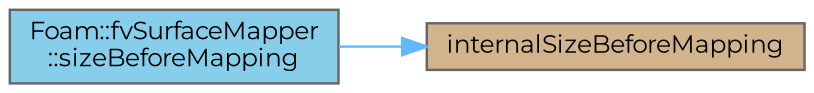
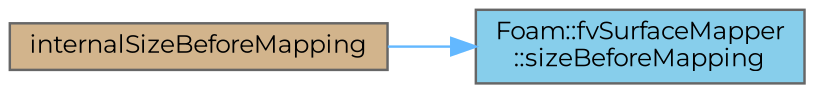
edge "Foam::fvSurfaceMapper ::sizeBeforeMapping" -> "internalSizeBeforeMapping": reversed
